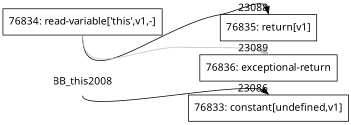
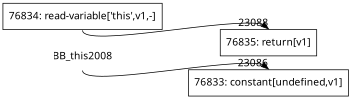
node "76836: exceptional-return": removed
